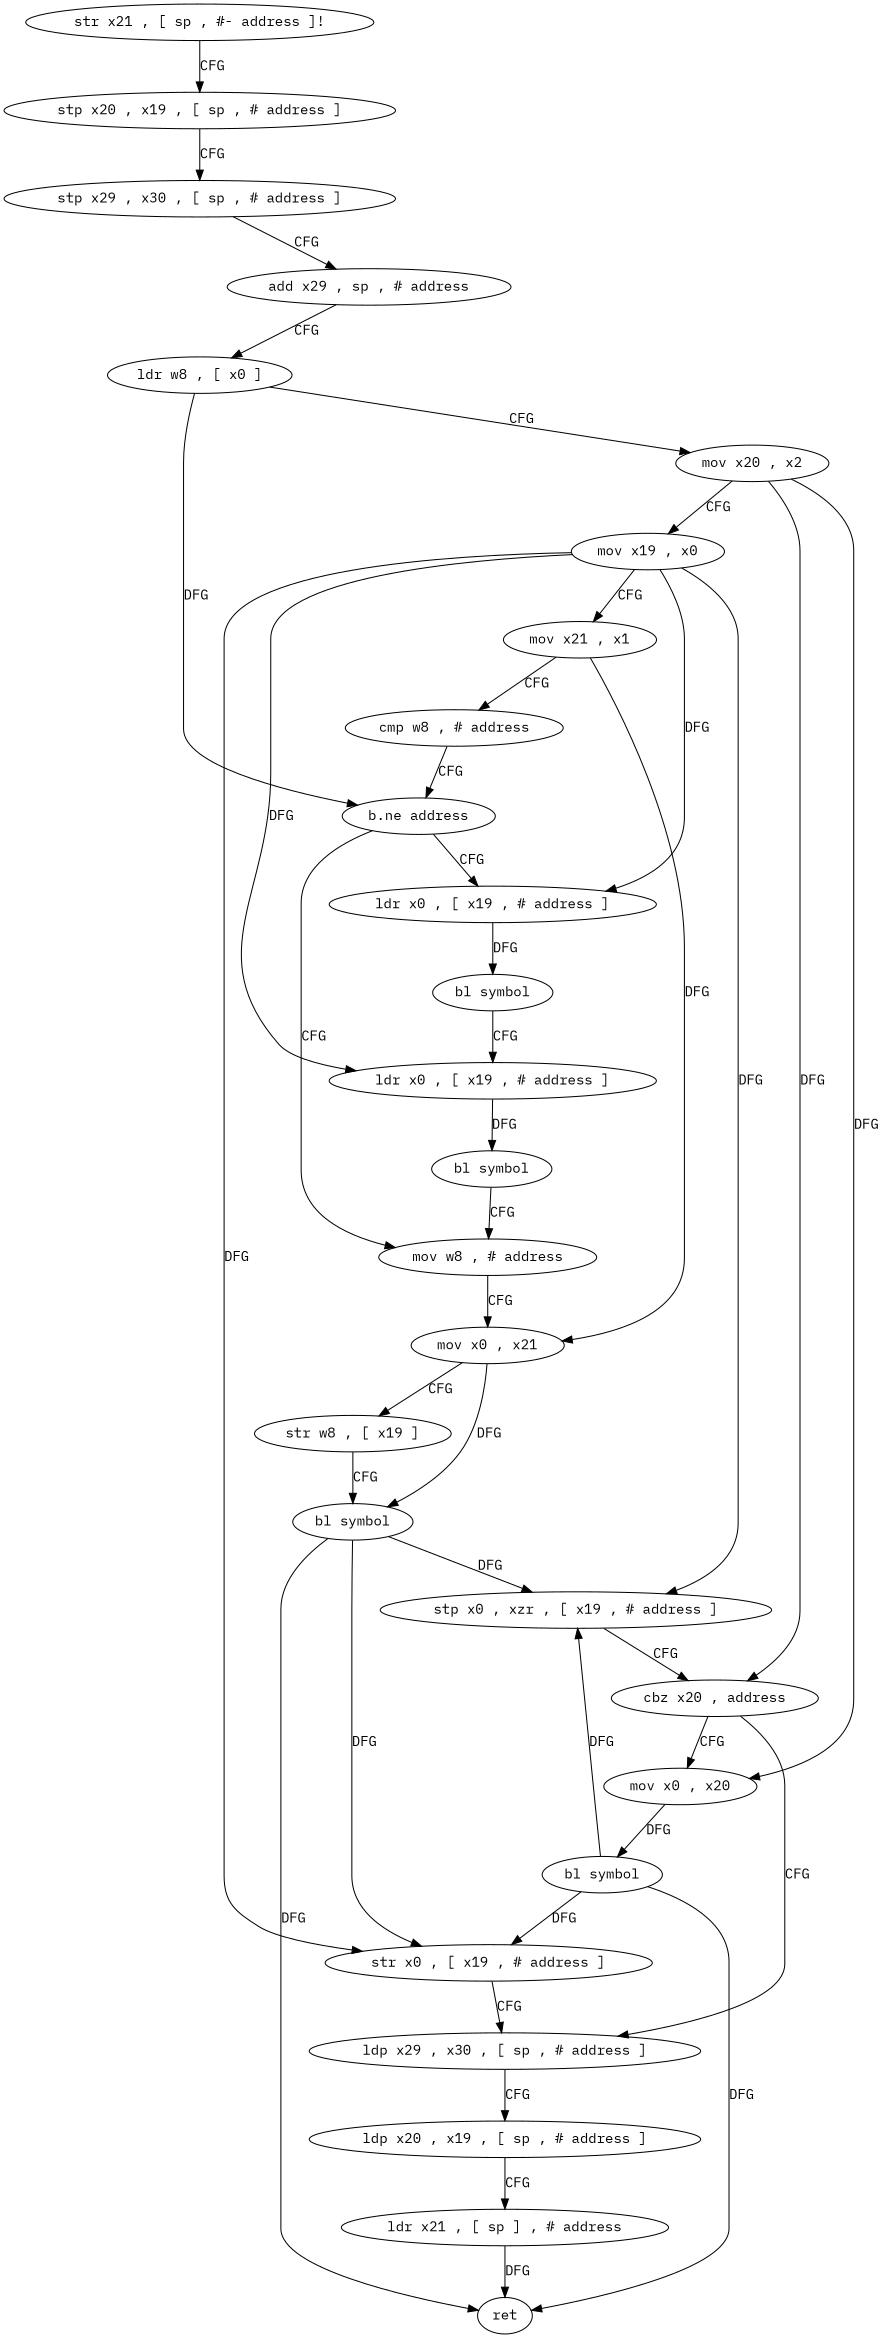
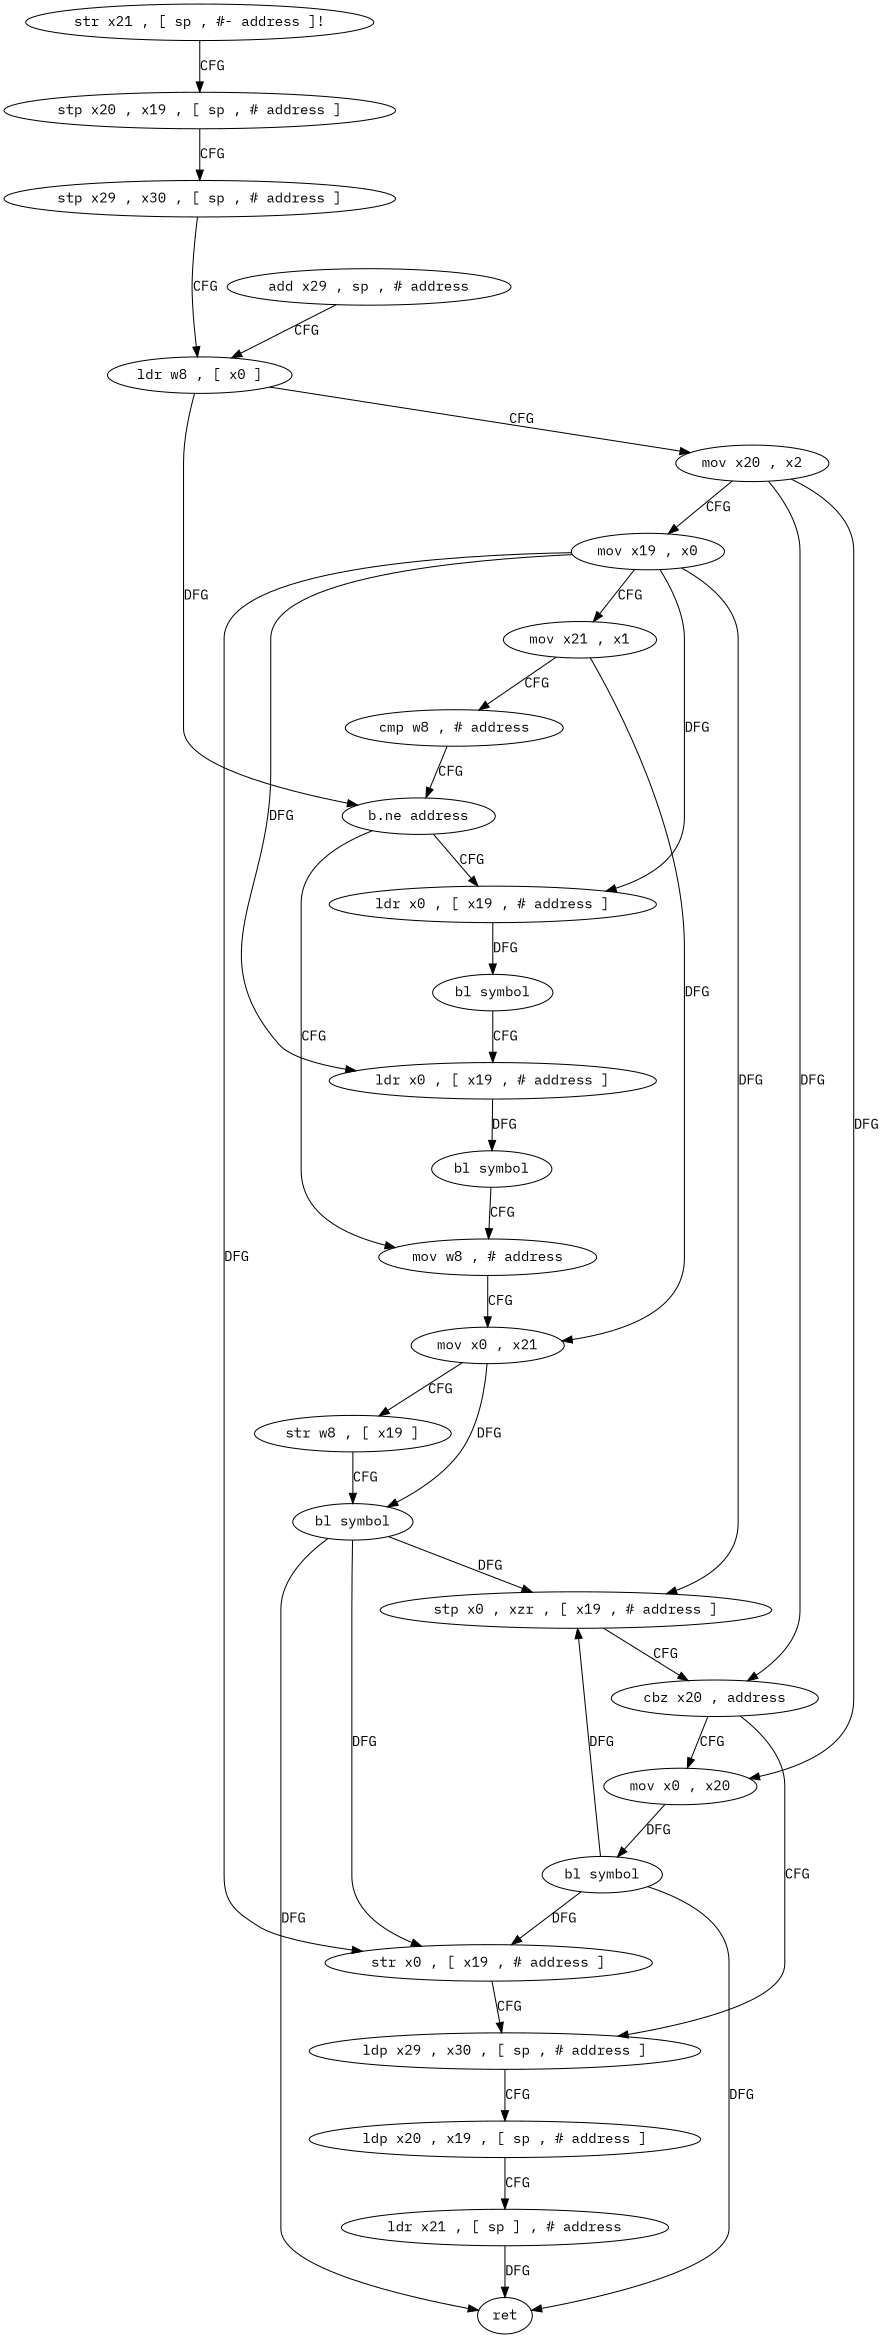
edge "stp x29 , x30 , [ sp , # address ]" -> "add x29 , sp , # address": now "stp x29 , x30 , [ sp , # address ]" -> "ldr w8 , [ x0 ]"
